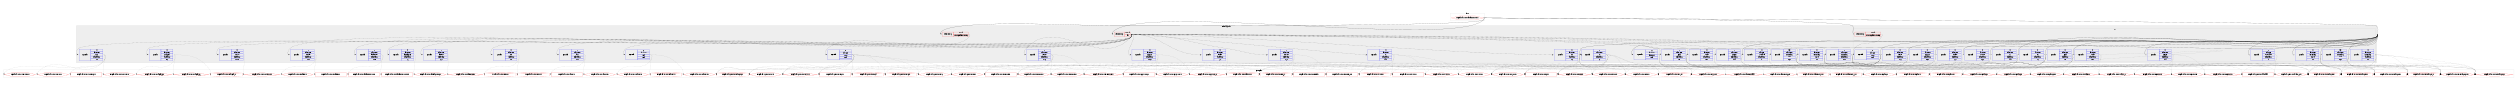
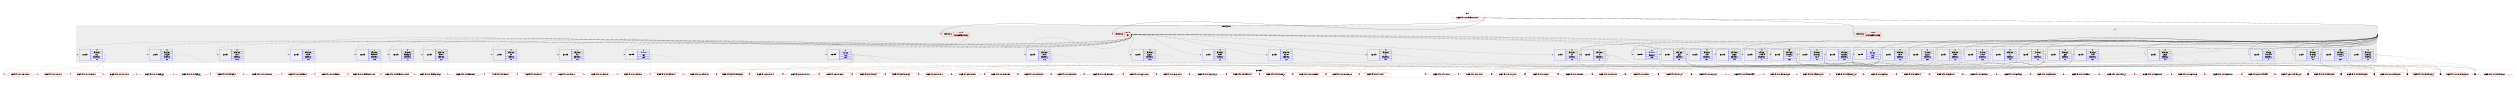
node "portage://dev-python/six-1.10.0": removed
